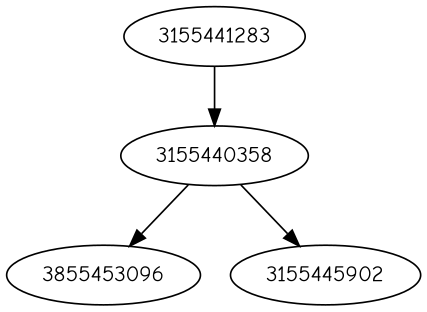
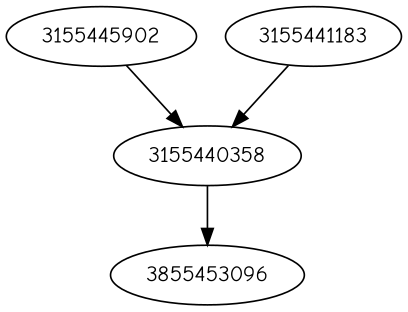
node "3155441283": label "3155441283" -> "3155441183"
edge "3155440358" -> "3155445902": reversed
